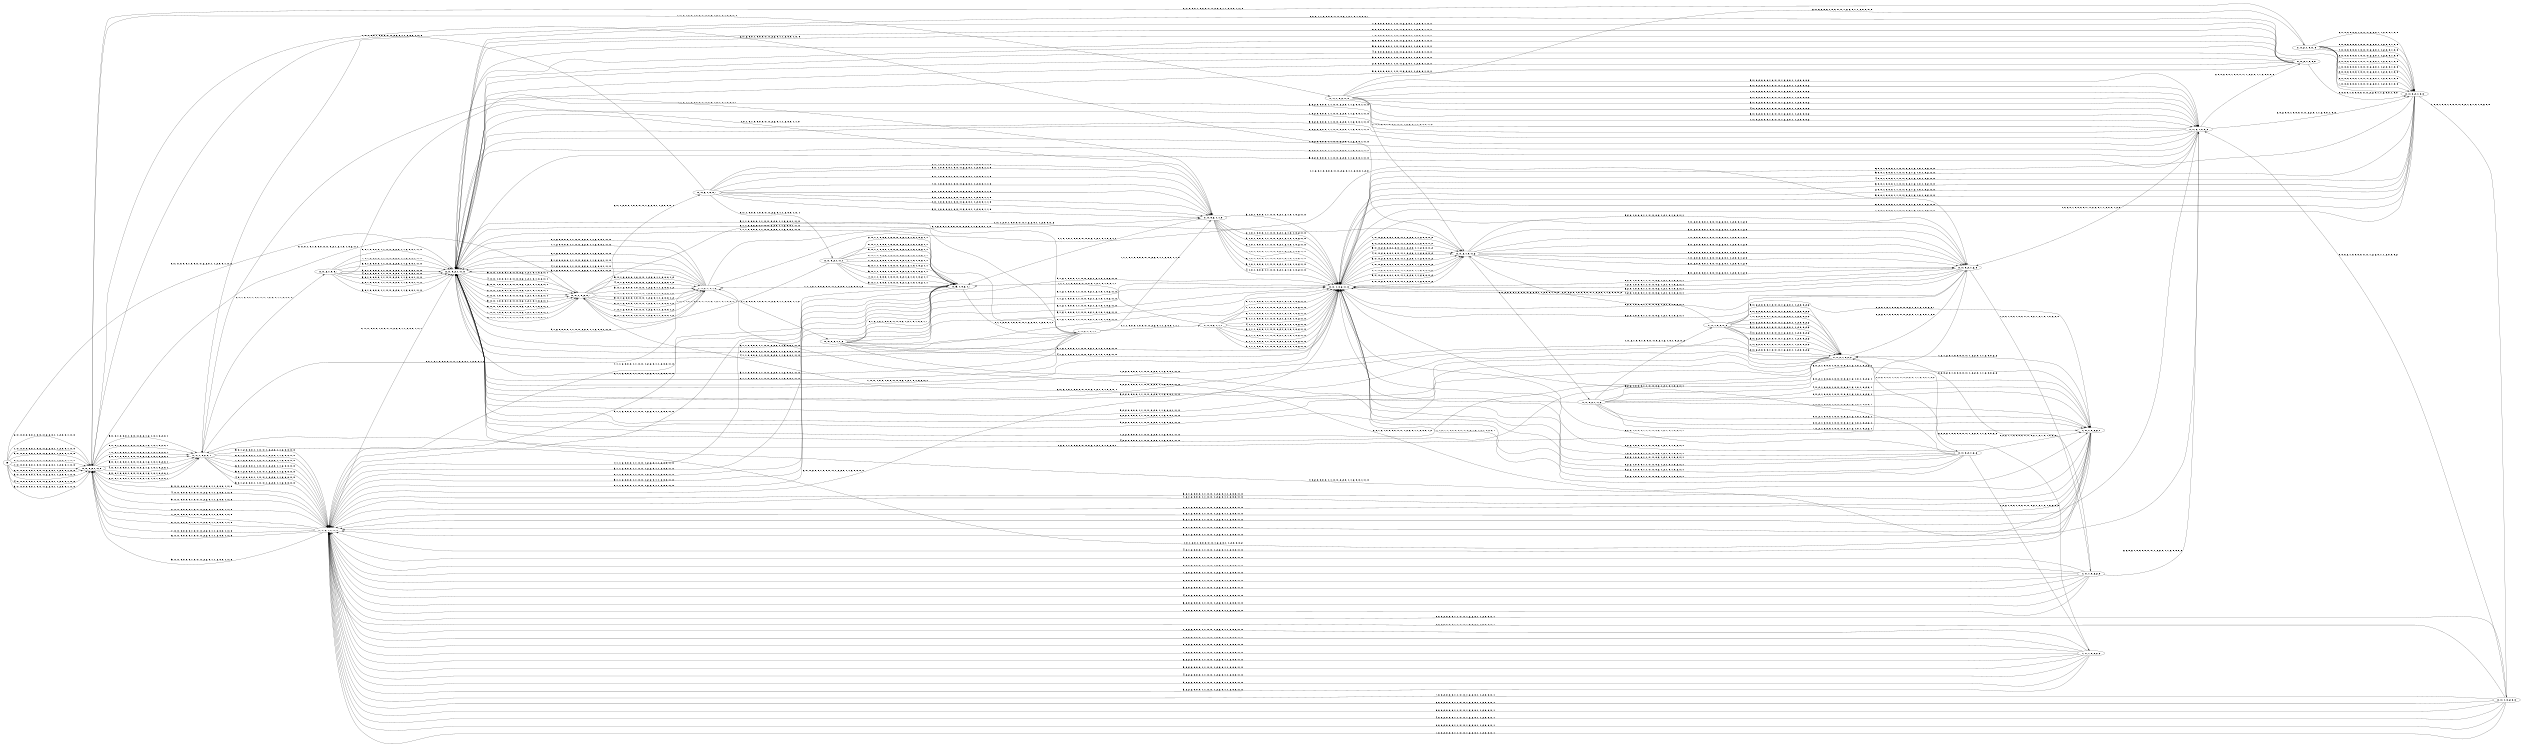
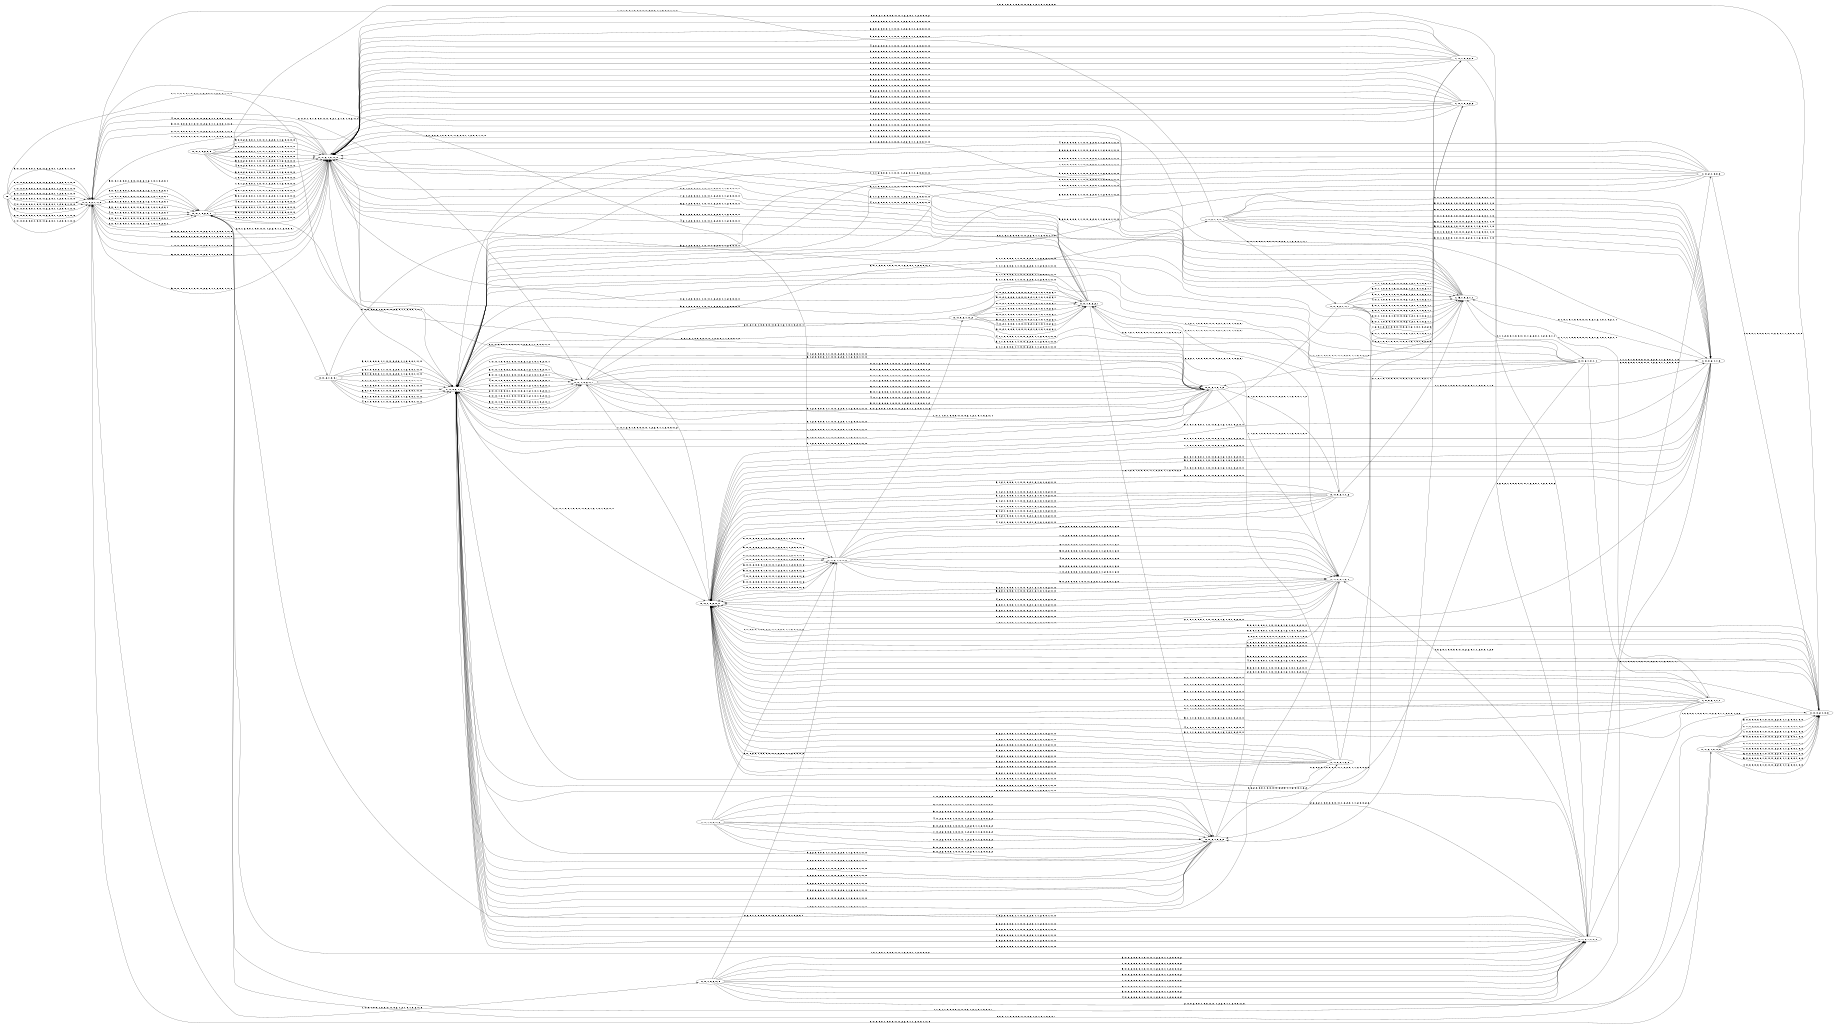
edge "-1, -1, 1, 0, 2, -1, 1" -> "-1, -1, 2, 1, 0, -1, 2": now "-1, -1, 1, 0, 2, -1, 1" -> "-1, -1, 1, 0, 2, -1, -1"
edge "-1, -1, 1, 0, 2, -1, 2" -> "-1, -1, 1, 0, 2, 2, 1": now "-1, -1, 0, 2, 1, 2, 0" -> "-1, -1, 1, 0, 2, 2, 1"
edge "-1, -1, 0, 2, 1, -1, 2" -> "-1, -1, 1, 0, 2, -1, 2": removed, label "1, -1, 2, 1, 0, 0, 1, 0, 0, -1, -1, 0, 2, 1, 2, 1, 0, 1, 0, 2, -1, 2"
edge "-1, -1, 0, 2, 1, 0, 0" -> "-1, -1, 1, 0, 2, 0, 0": reversed
